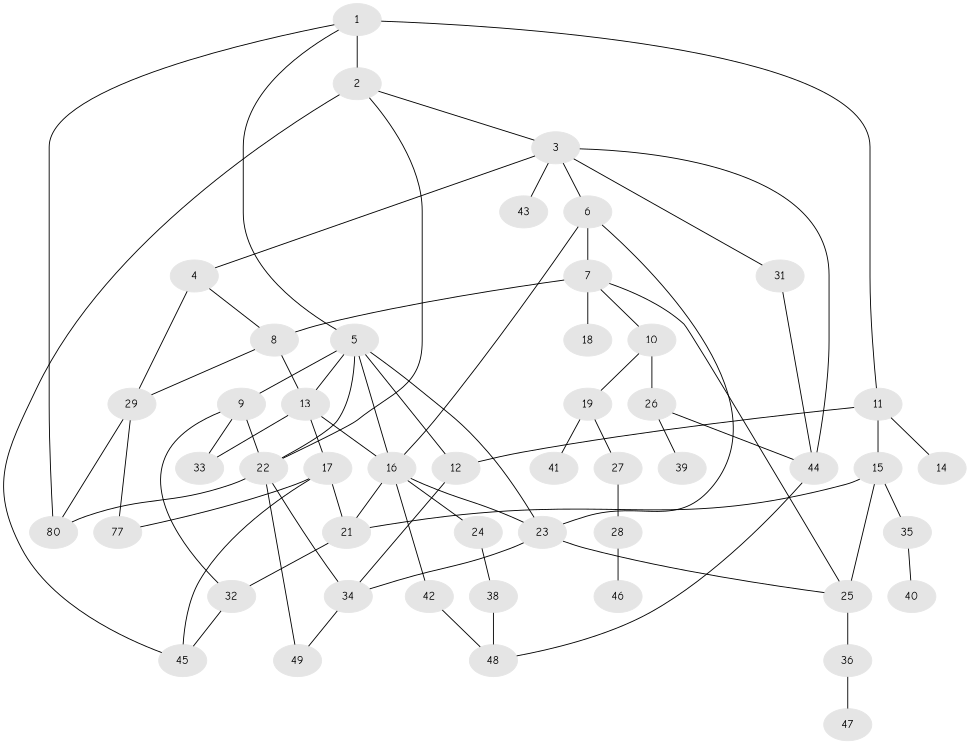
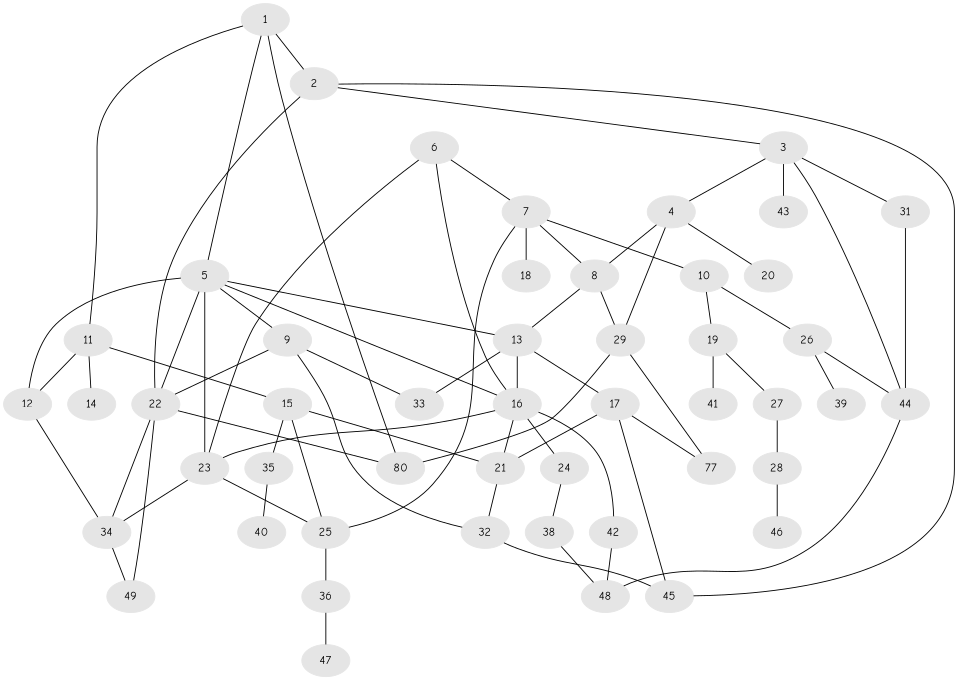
edge "3" -- "6": removed
node "20": added
